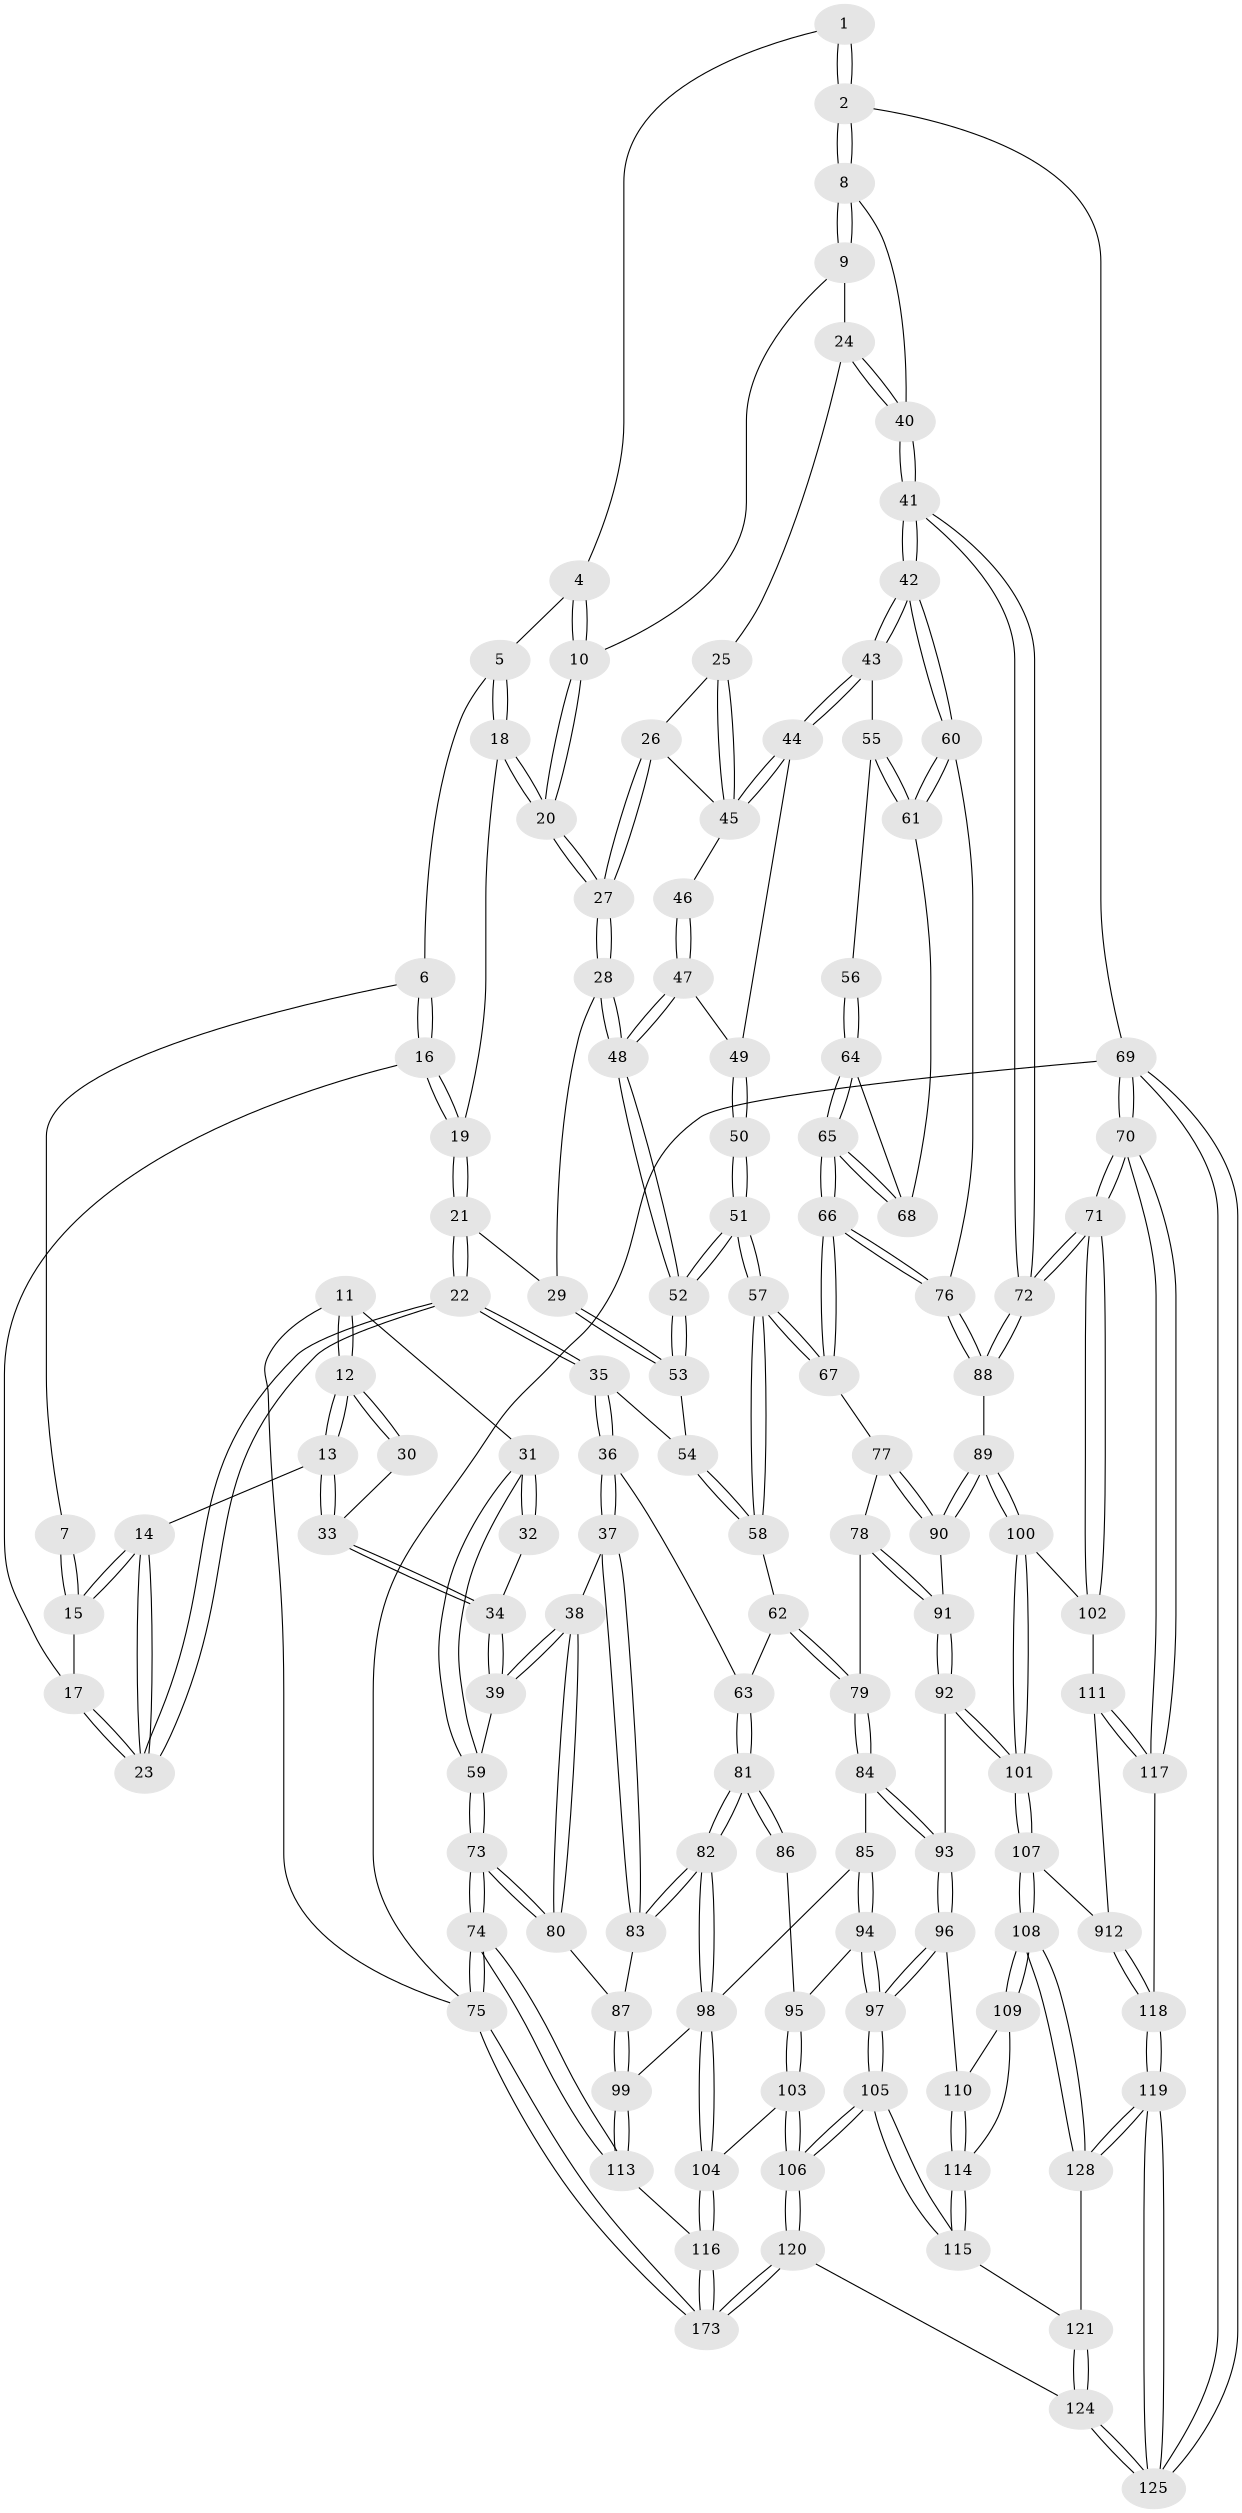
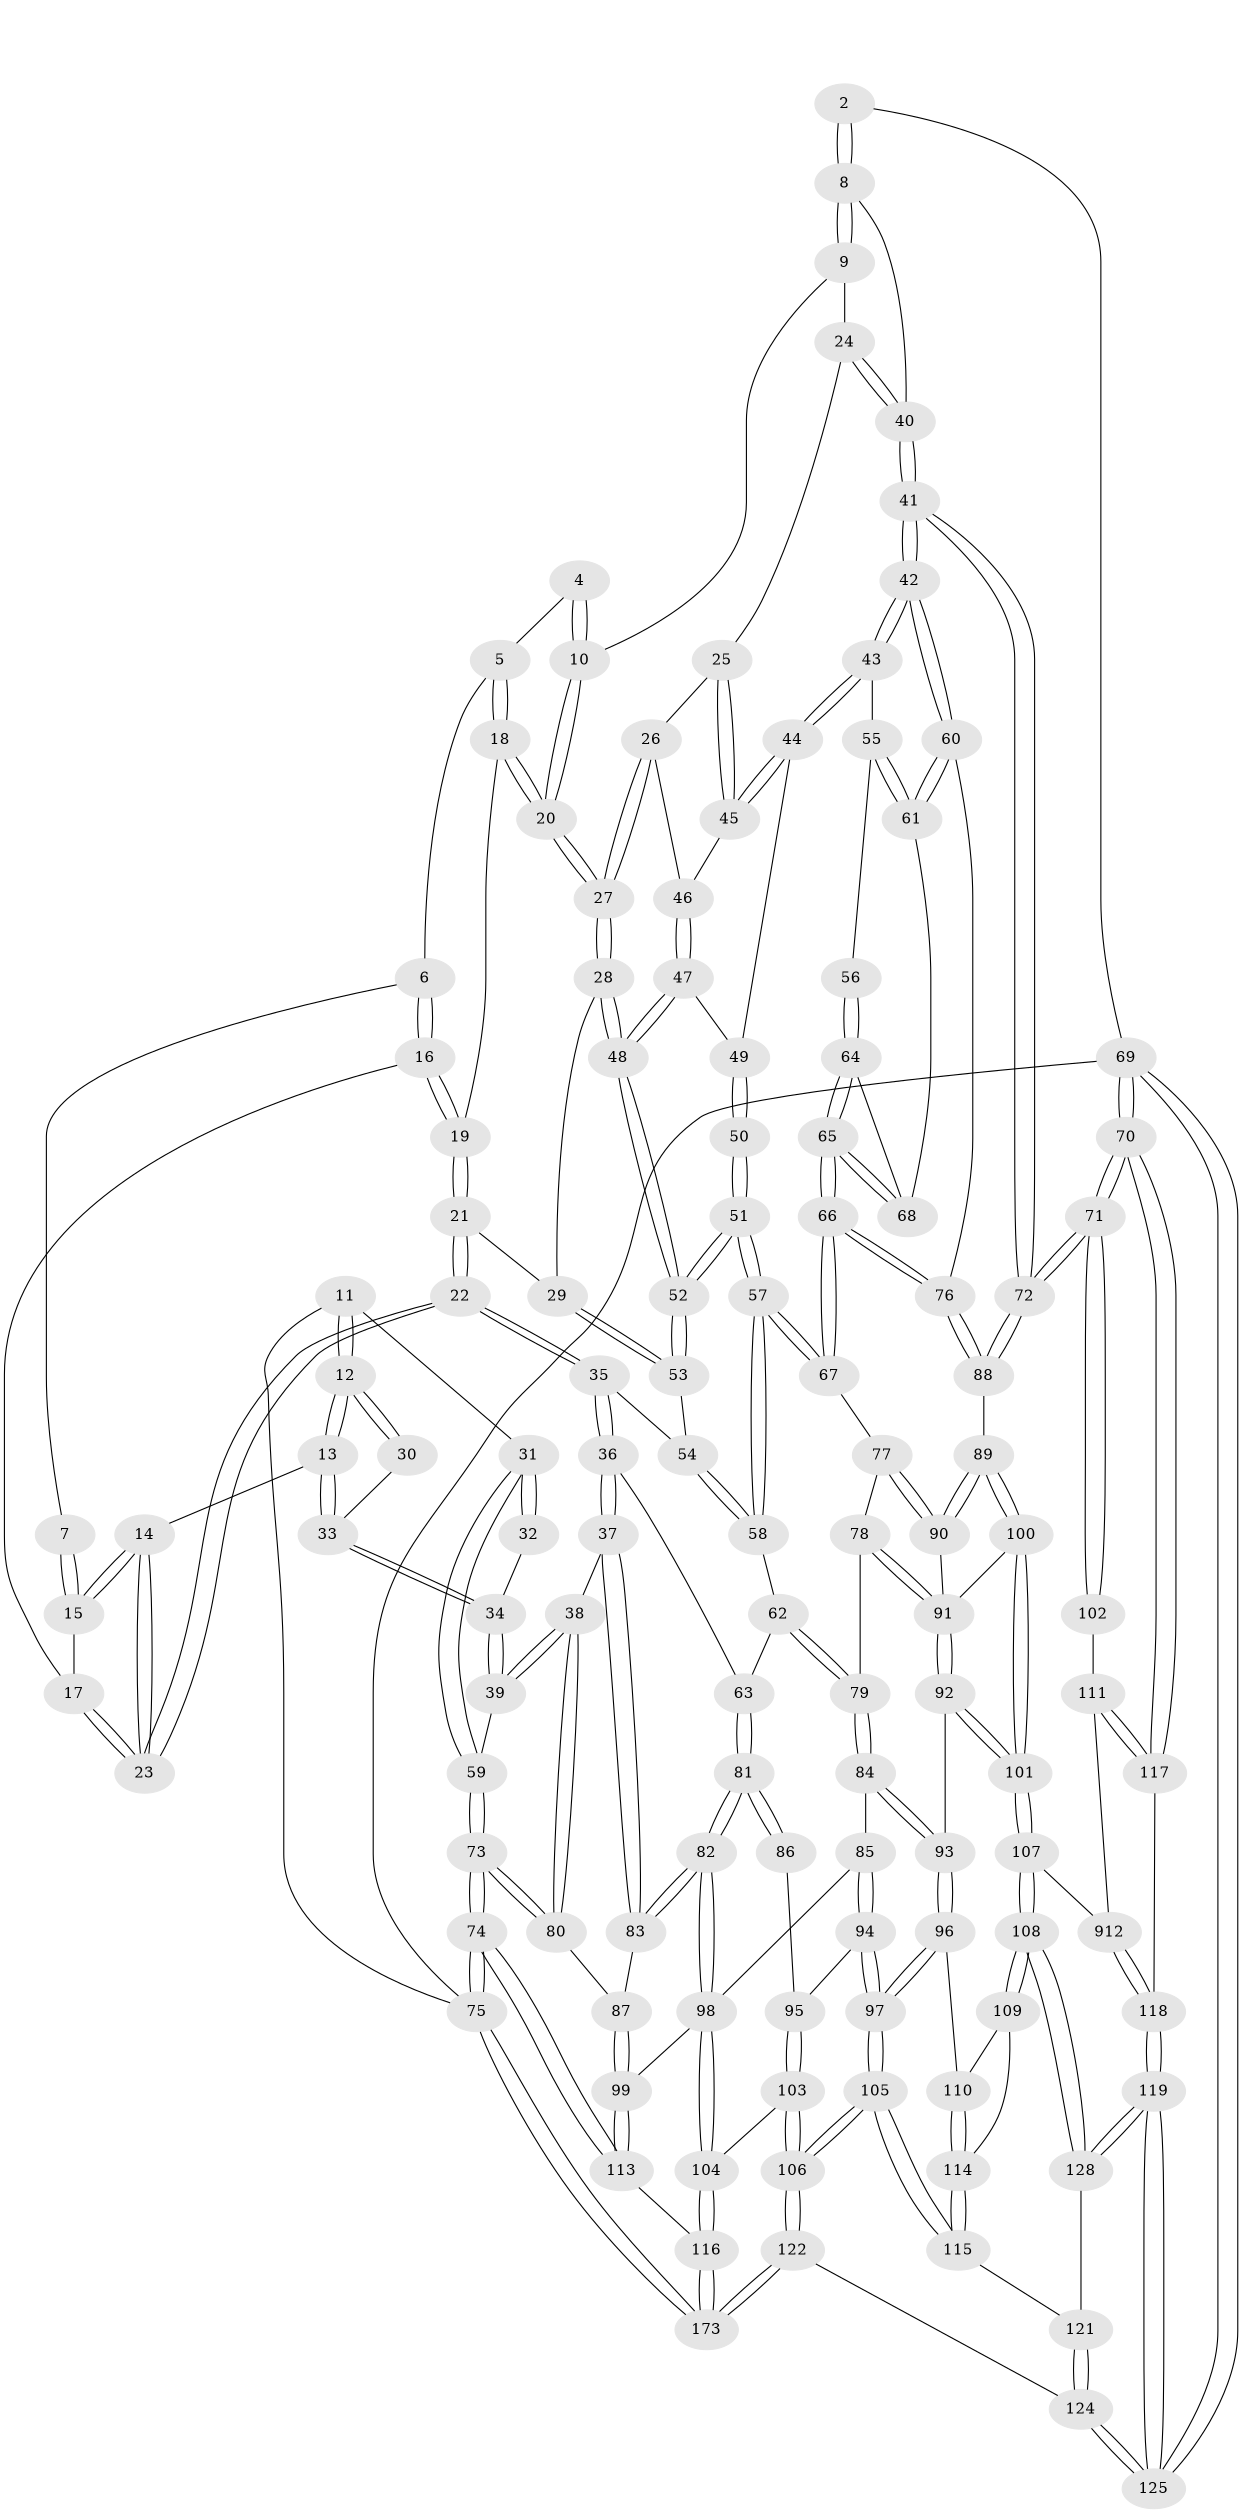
node "1": removed
edge "26" -- "45": now "26" -- "46"
edge "100" -- "102": now "100" -- "91"
node "120": label "120" -> "122"
